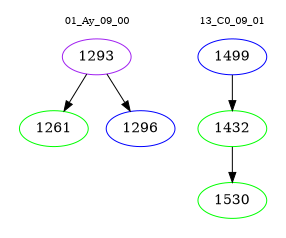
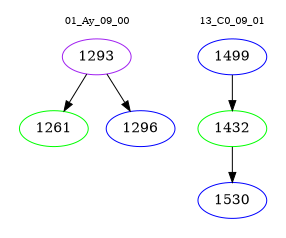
node "1530": color green -> blue
